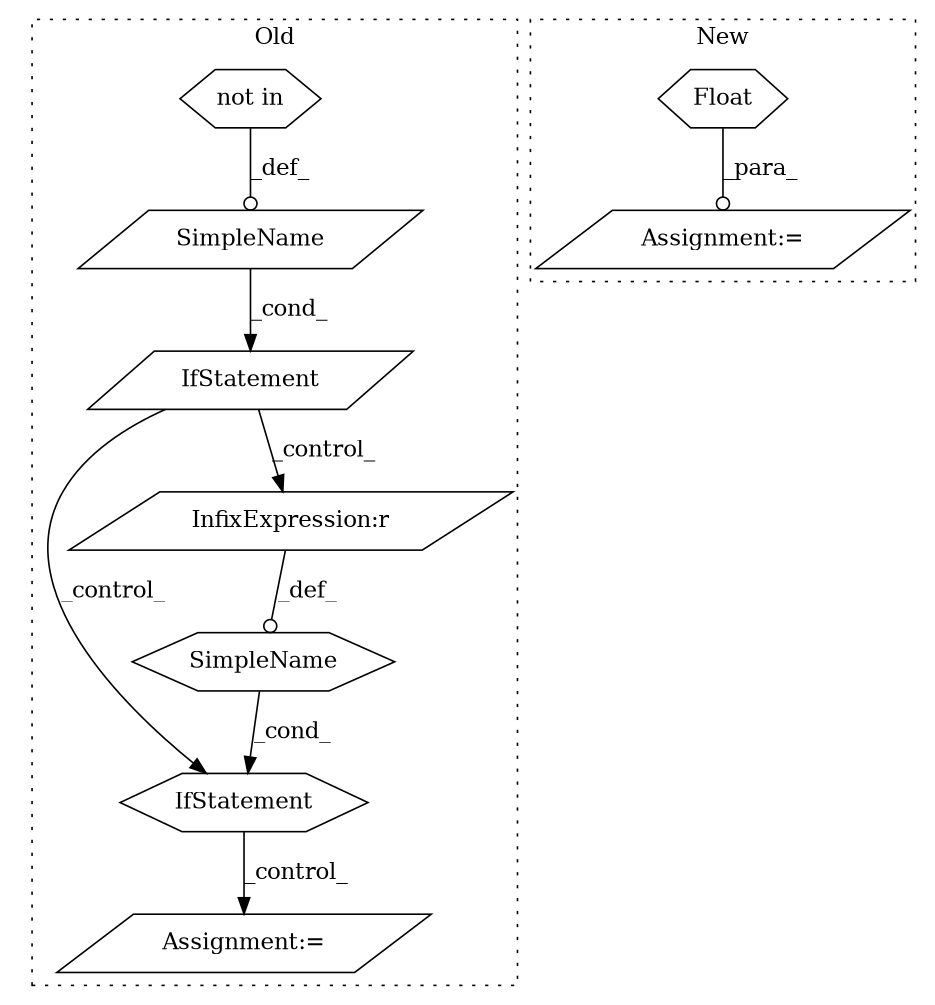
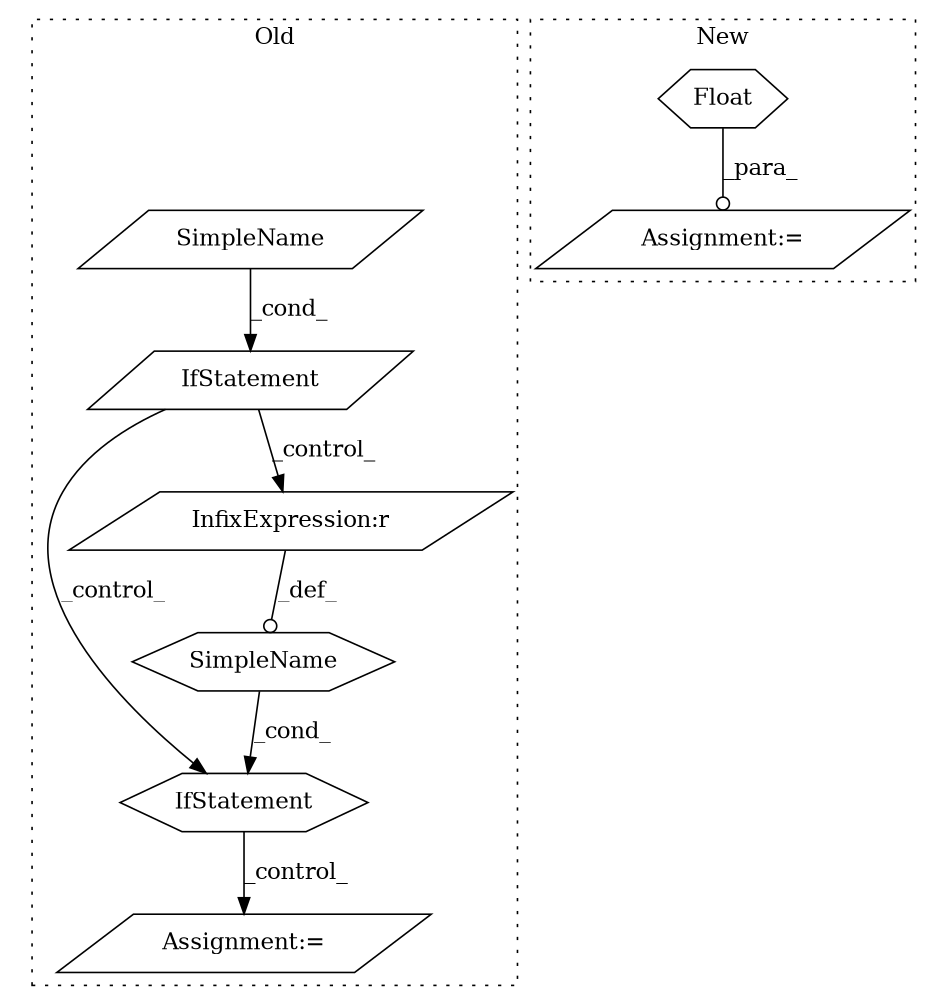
node "not in": removed
